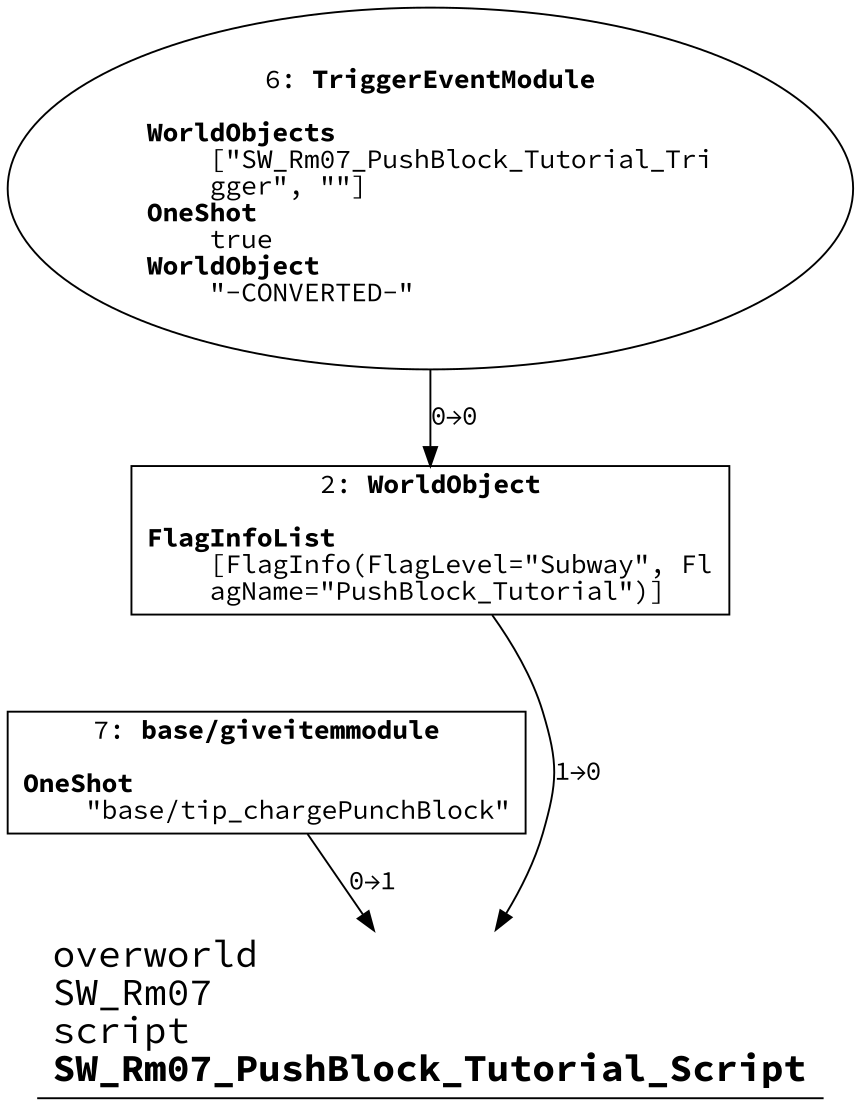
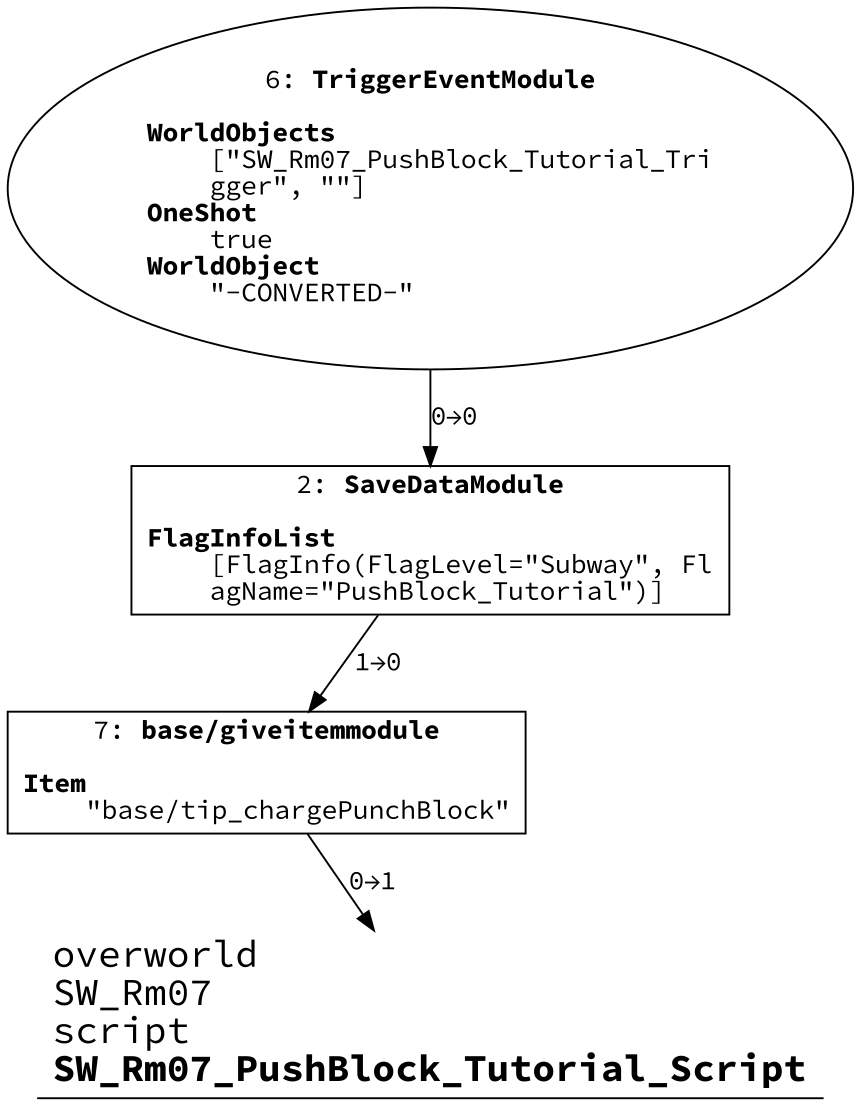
node "2:": text "WorldObject" -> "SaveDataModule"
edge "2:" -> "overworld": now "2:" -> "7:"
node "7:": text "OneShot" -> "Item"
